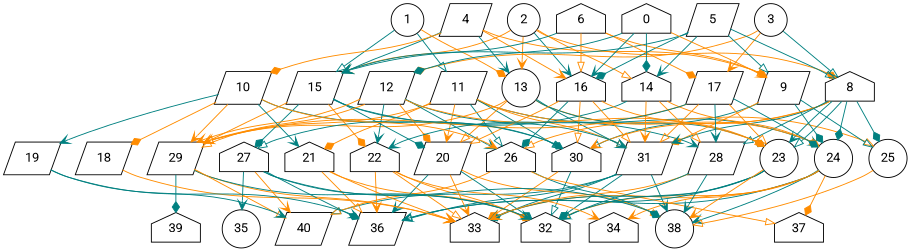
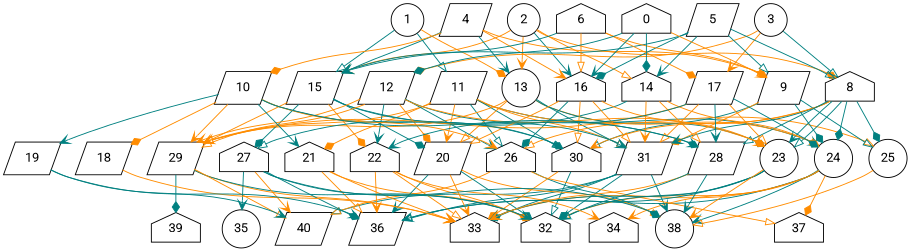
edge "16" -> "23": arrowhead onormal -> vee
edge "10" -> "28": added
